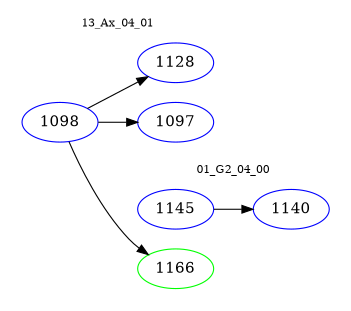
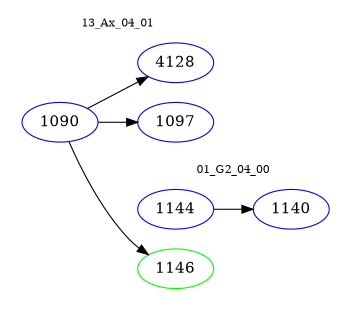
node "1128": label "1128" -> "4128"
node "1098": label "1098" -> "1090"
node "1145": label "1145" -> "1144"
node "1166": label "1166" -> "1146"
